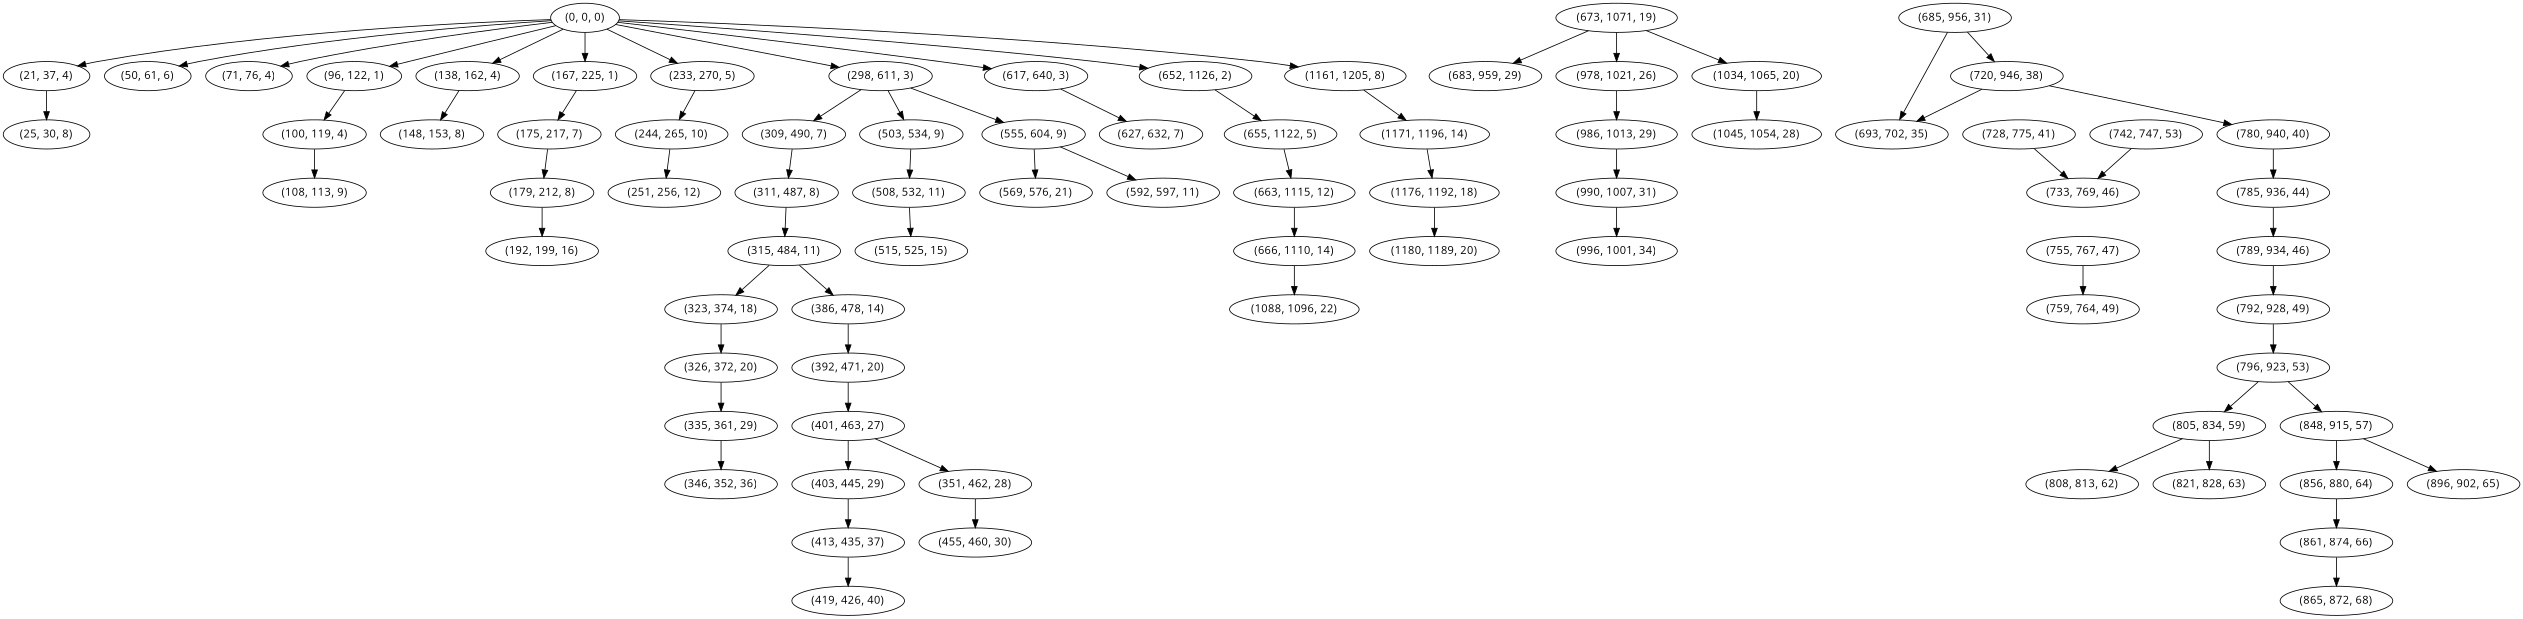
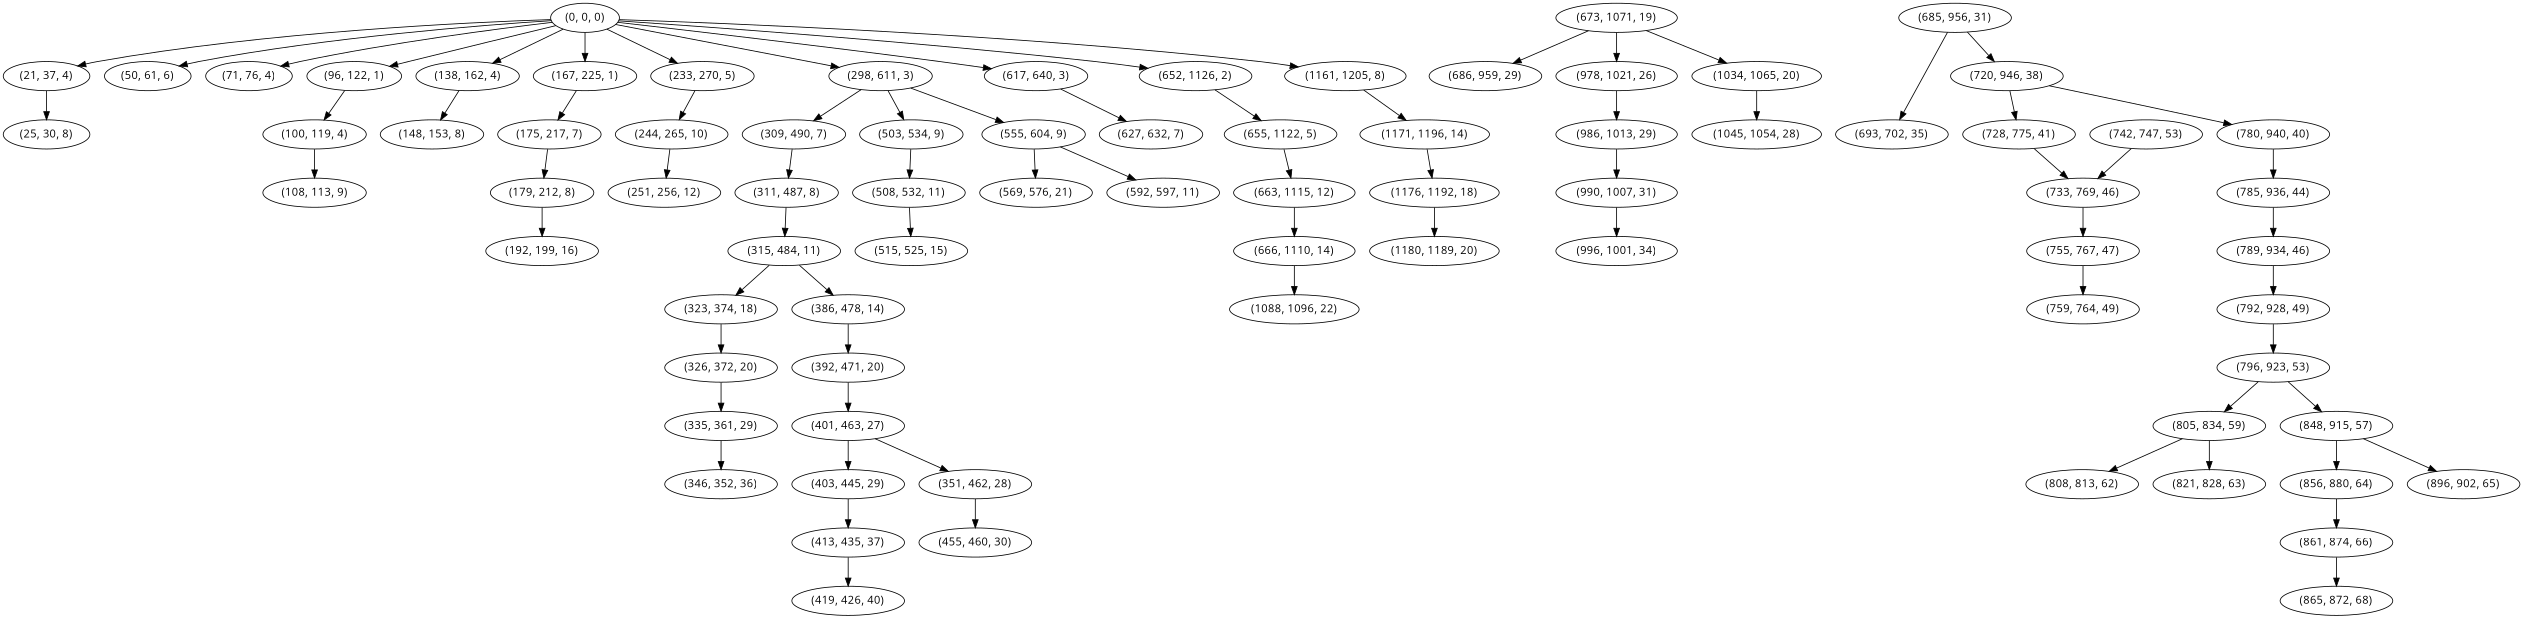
node "(683, 959, 29)": label "(683, 959, 29)" -> "(686, 959, 29)"
edge "(720, 946, 38)" -> "(693, 702, 35)": now "(720, 946, 38)" -> "(728, 775, 41)"
edge "(733, 769, 46)" -> "(755, 767, 47)": added
